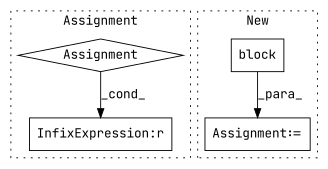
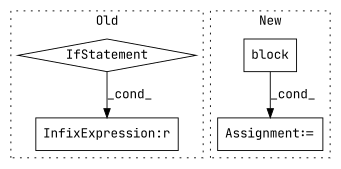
cluster "Assignment": label "Assignment" -> "Old"
node "Assignment": label "Assignment" -> "IfStatement"
edge "block" -> "Assignment:=": label "_para_" -> "_cond_"
